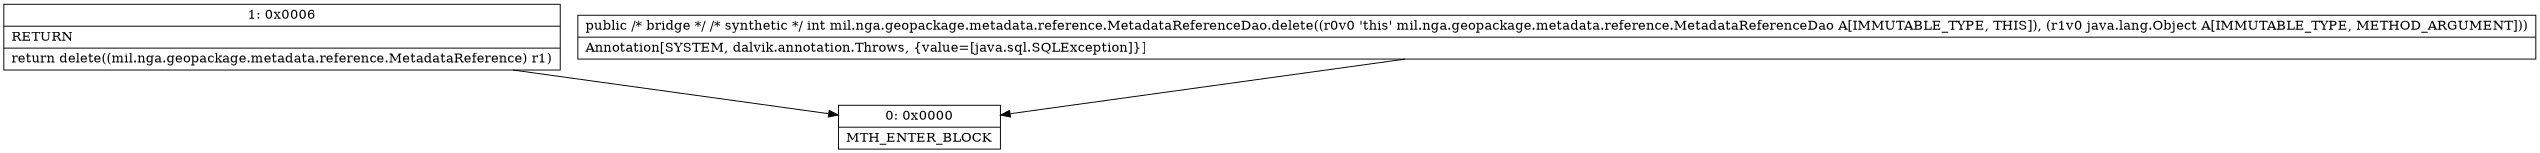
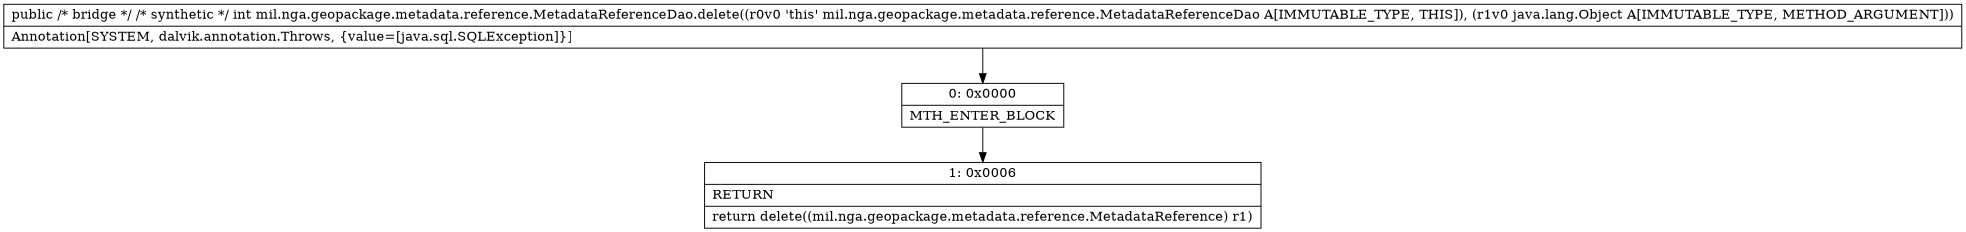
edge "1: 0x0006" -> "0: 0x0000": reversed
